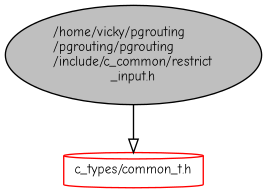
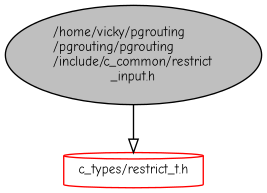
node "c_types/common_t.h": label "c_types/common_t.h" -> "c_types/restrict_t.h"
